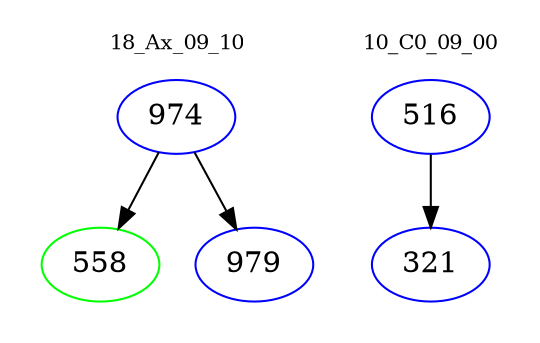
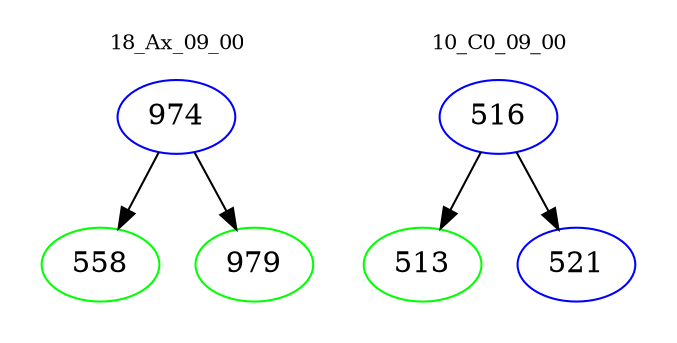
cluster "18_Ax_09_10": label "18_Ax_09_10" -> "18_Ax_09_00"
node "979": color blue -> green
node "513": added
node "321": label "321" -> "521"
